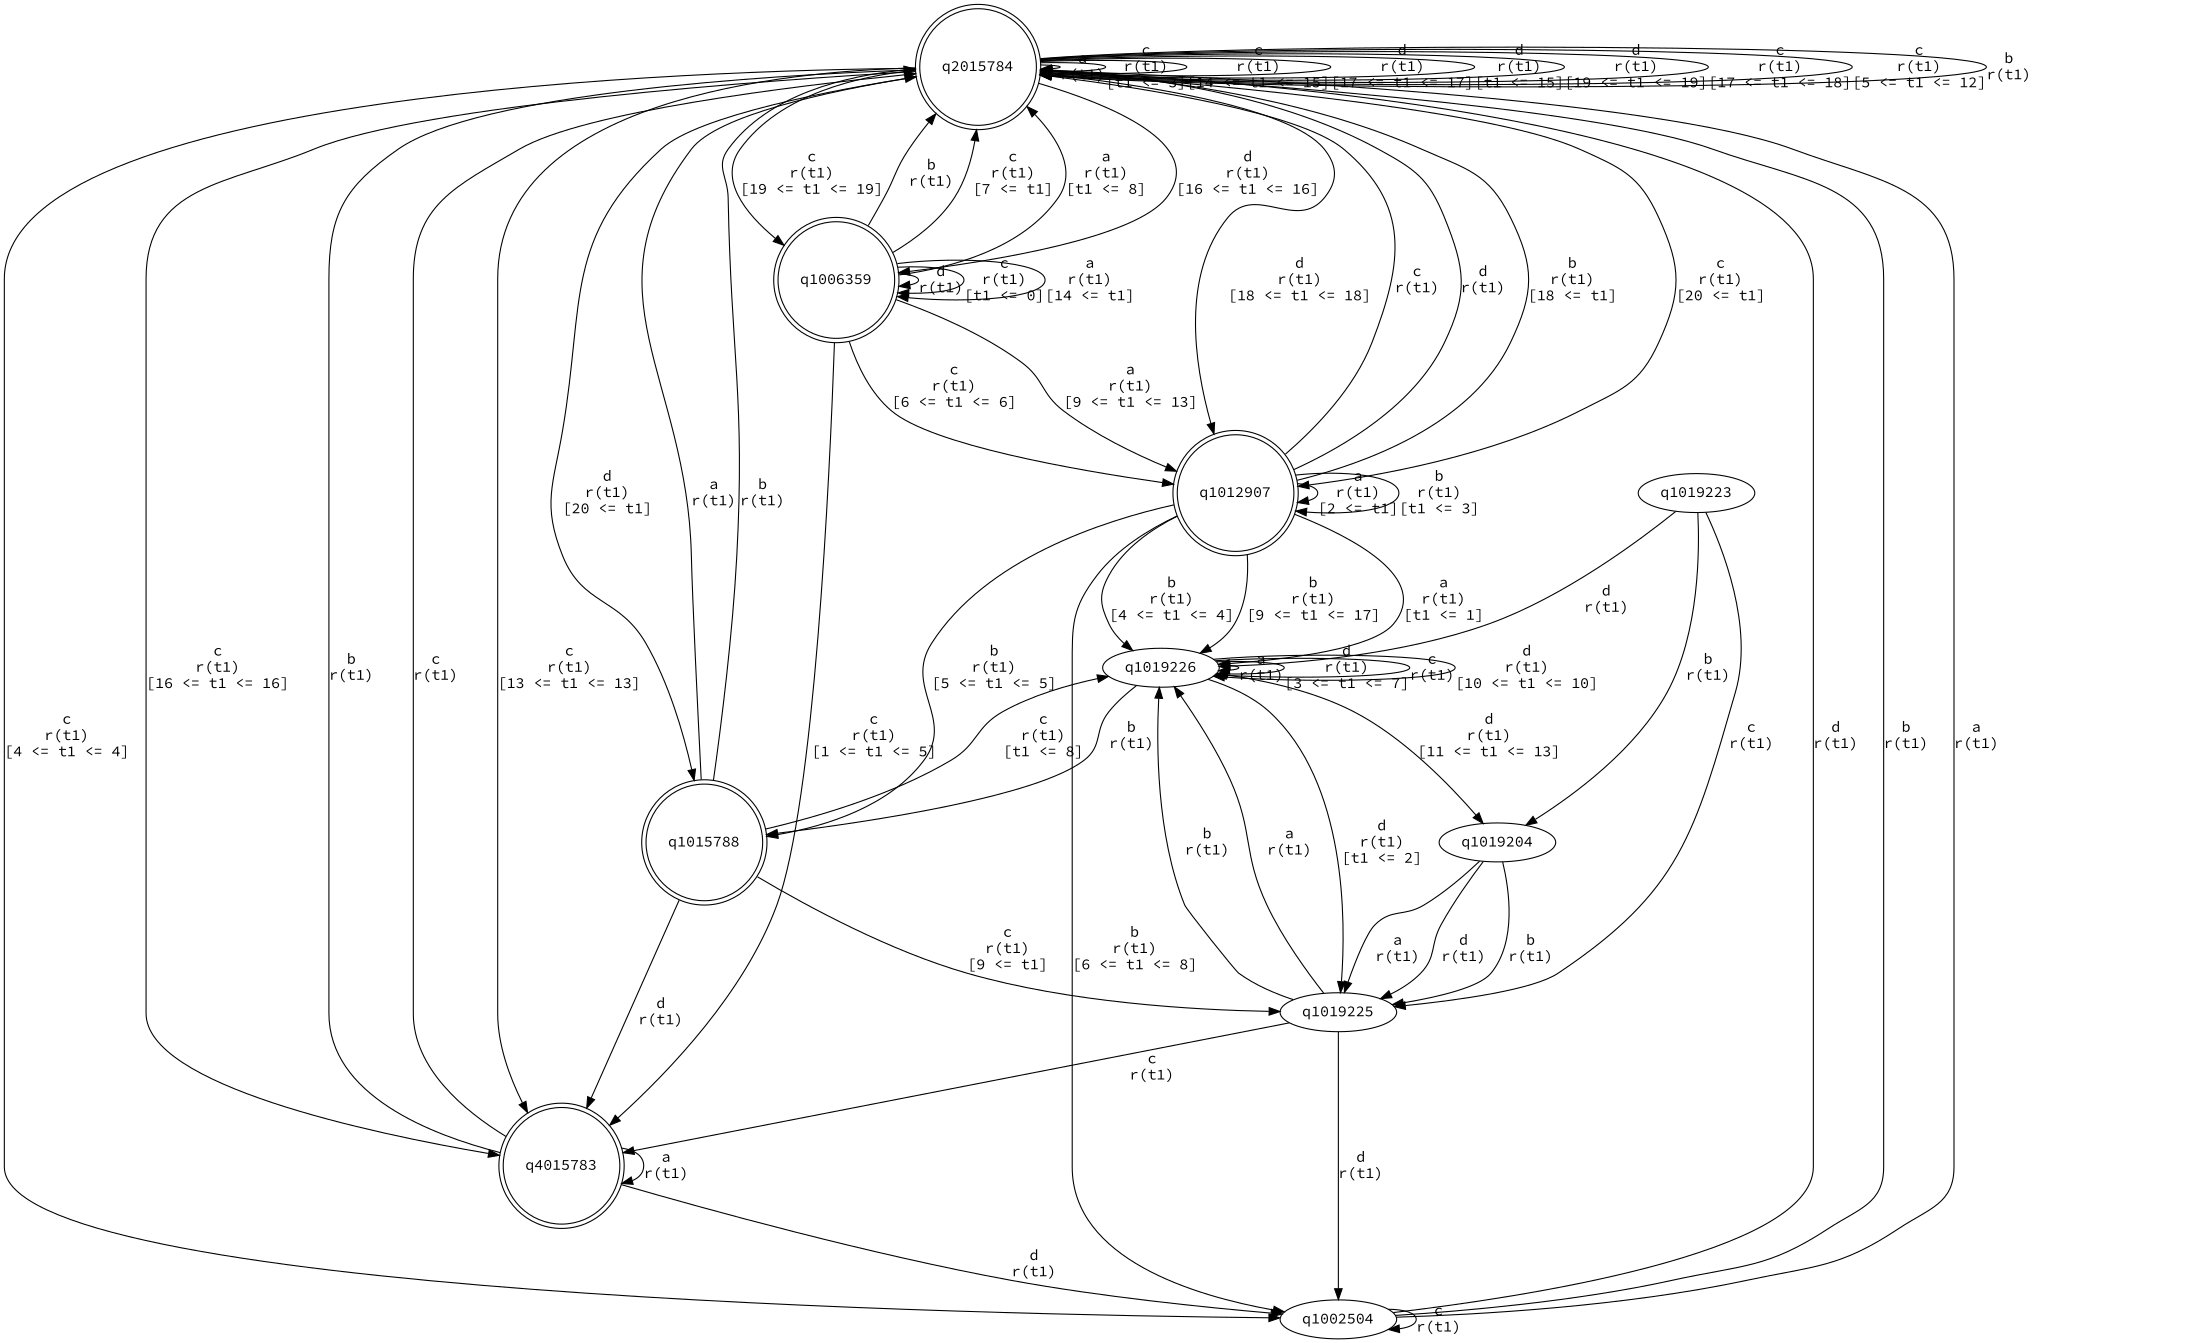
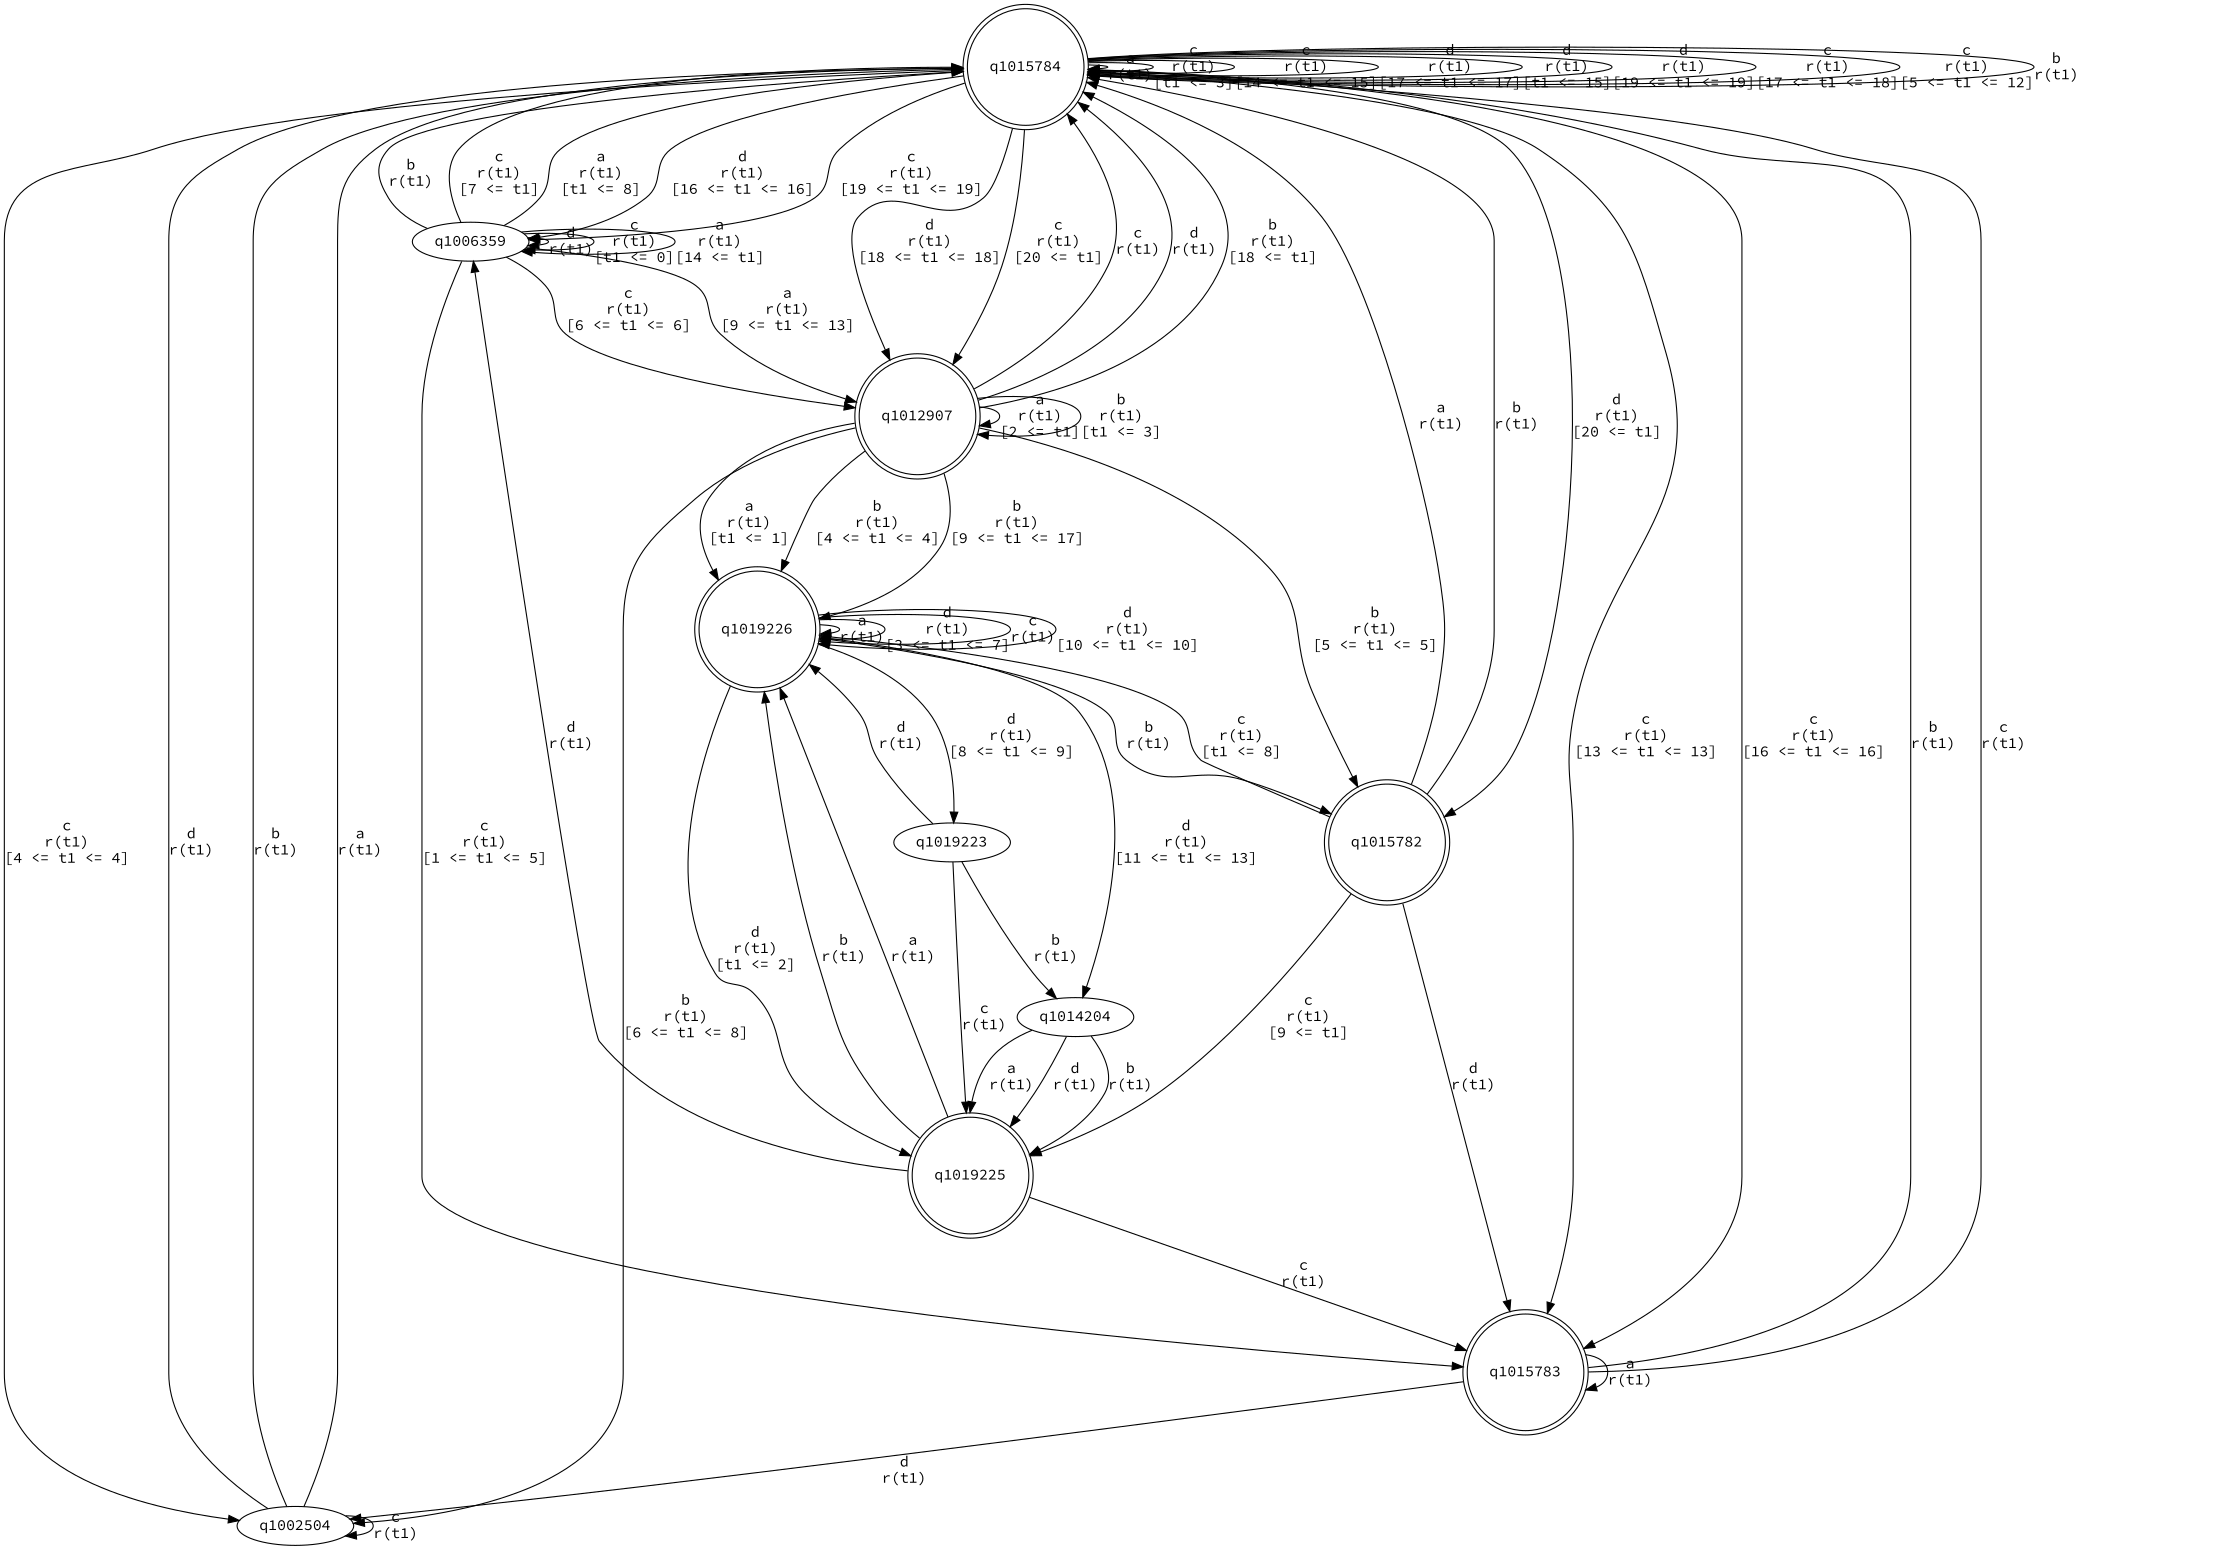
node "q2015784": label "q2015784" -> "q1015784"
node "q1006359": shape doublecircle -> ellipse
node "q1019226": shape ellipse -> doublecircle
edge "q1019226" -> "q1019223": added, label "d r(t1) [8 <= t1 <= 9]"
node "q1015788": label "q1015788" -> "q1015782"
node "q1019204": label "q1019204" -> "q1014204"
node "q1019225": shape ellipse -> doublecircle
edge "q1019225" -> "q1002504": now "q1019225" -> "q1006359"
node "q4015783": label "q4015783" -> "q1015783"
